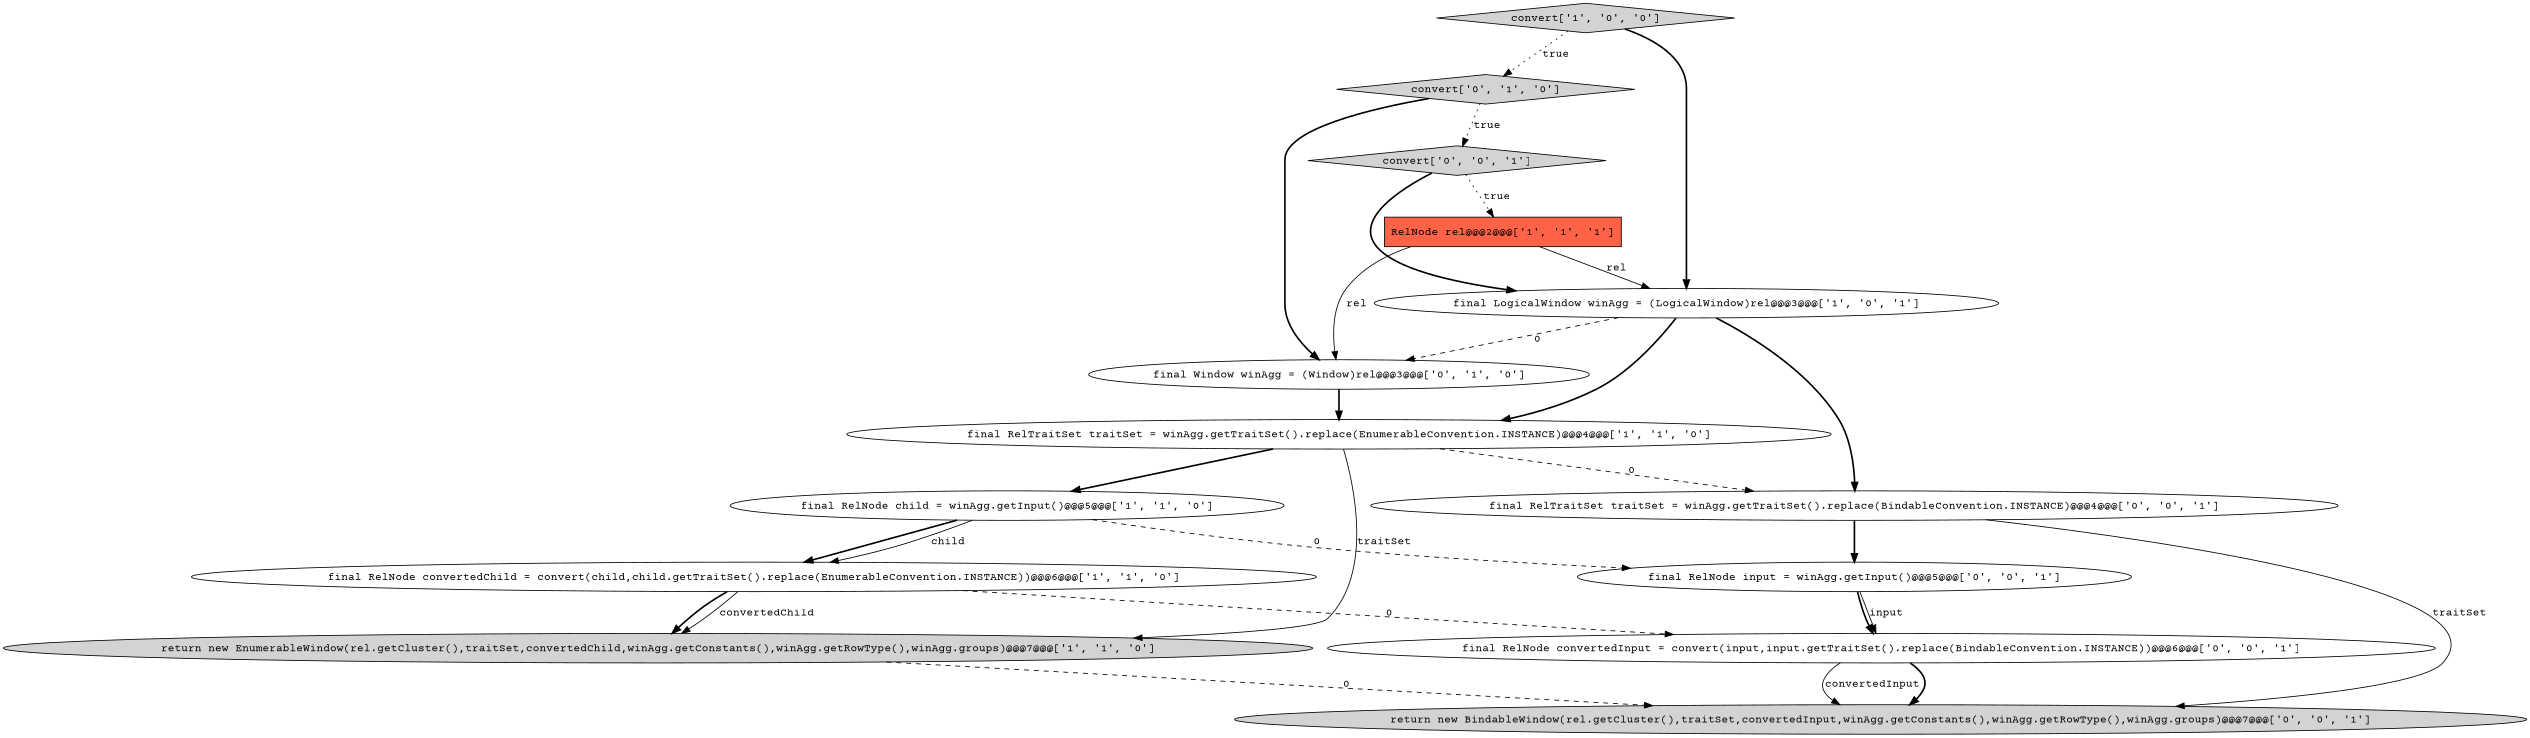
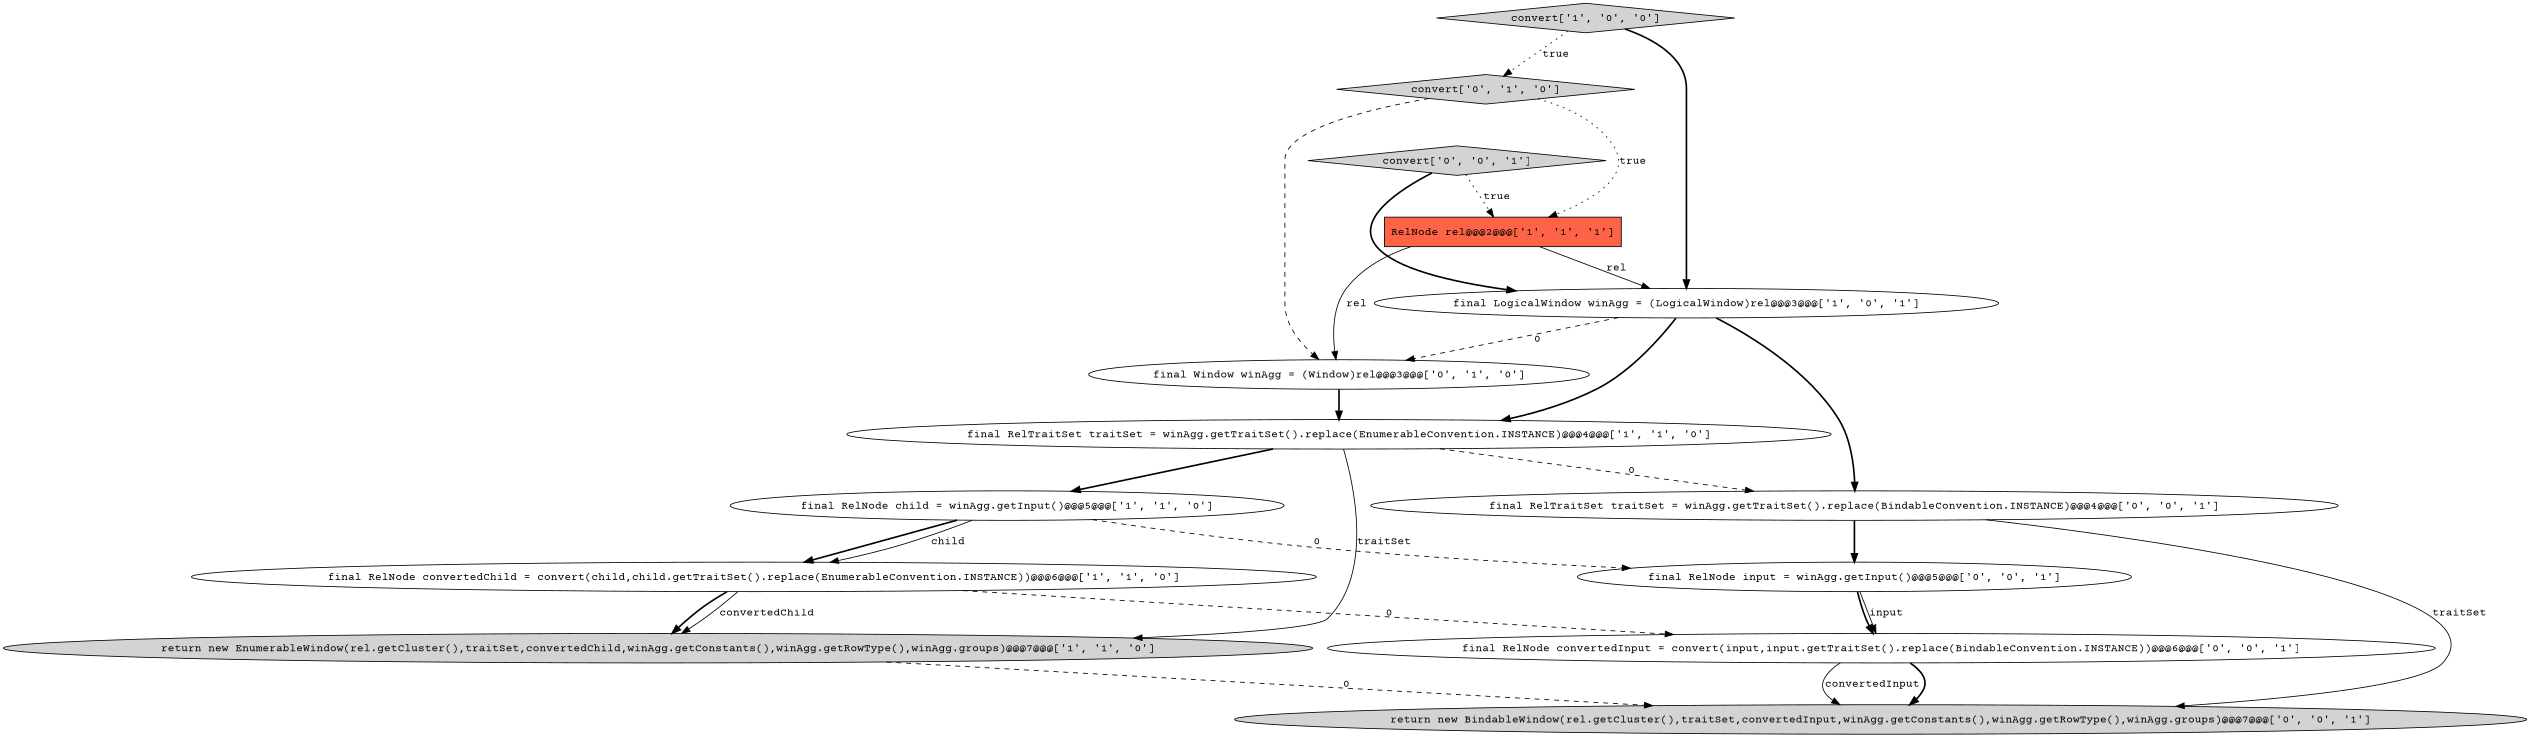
edge "convert['0', '1', '0']" -> "convert['0', '0', '1']": now "convert['0', '1', '0']" -> "RelNode rel@@@2@@@['1', '1', '1']"
edge "convert['0', '1', '0']" -> "final Window winAgg = (Window)rel@@@3@@@['0', '1', '0']": style bold -> dashed
